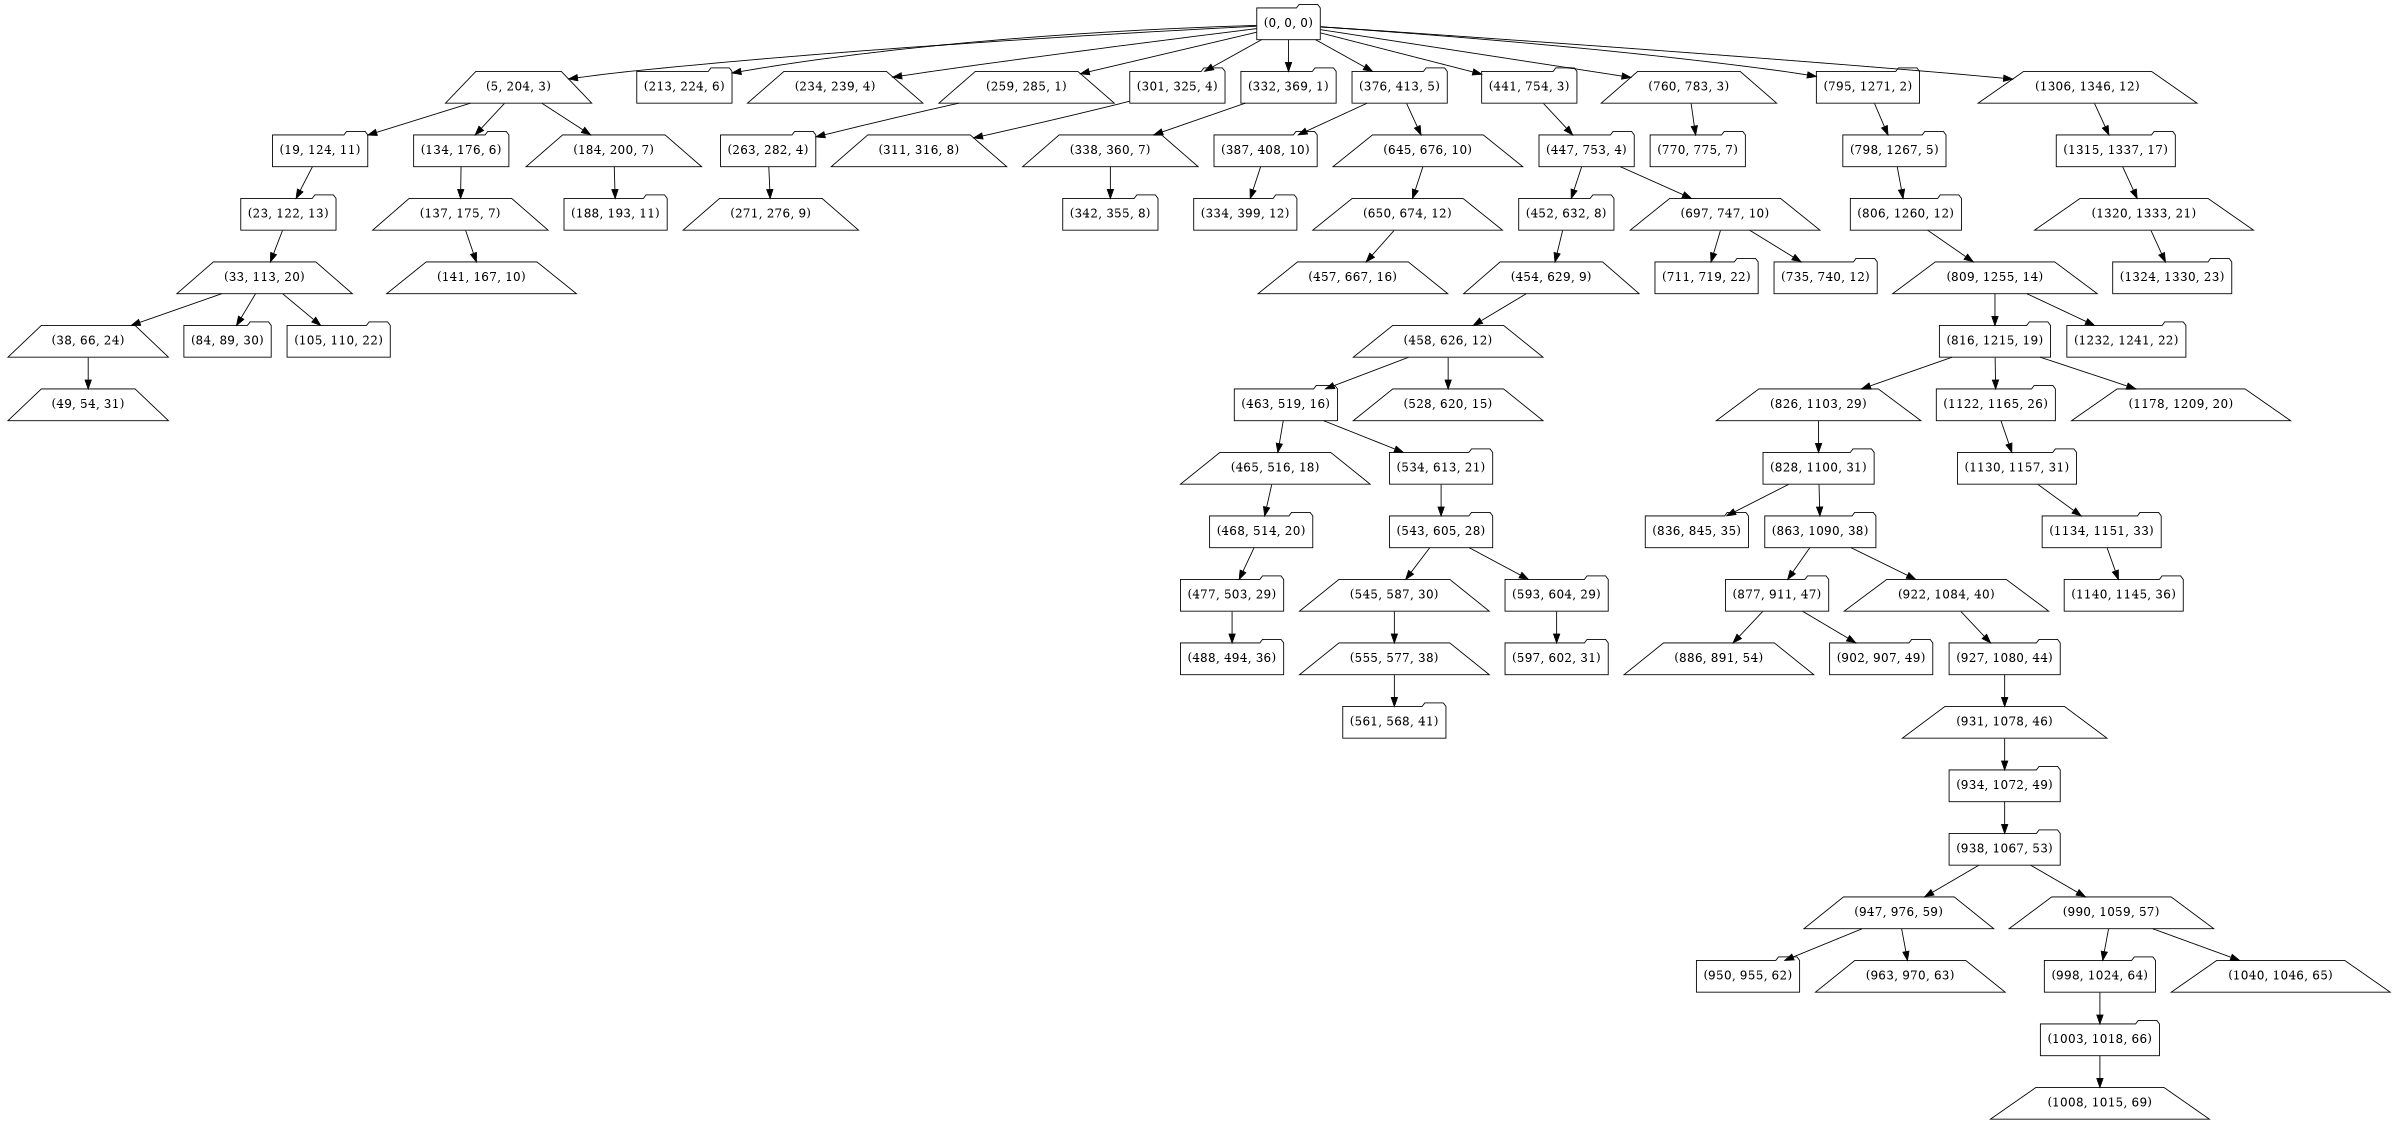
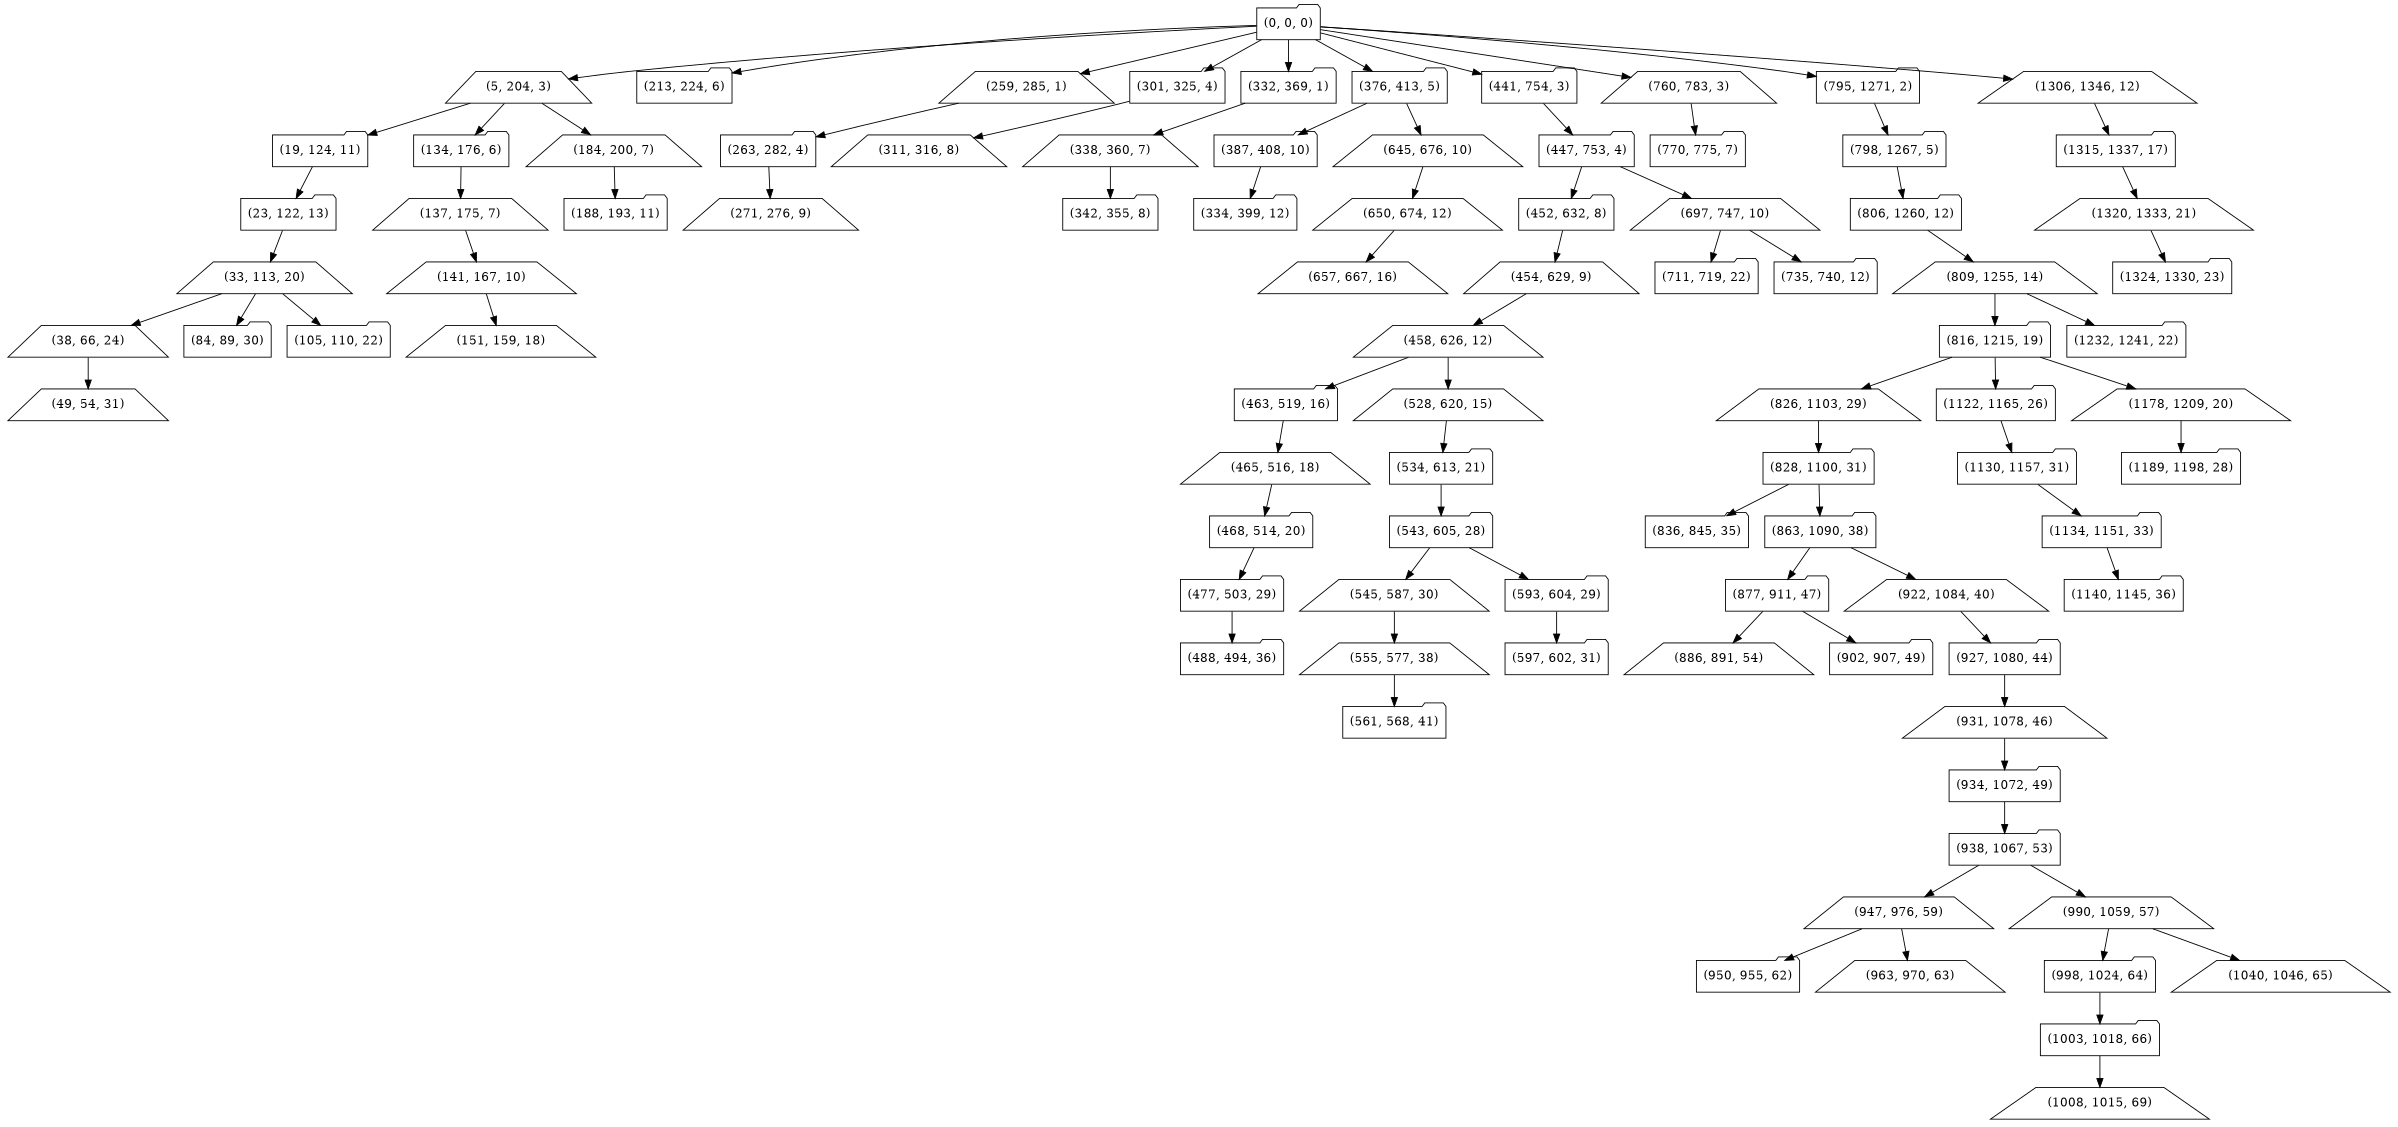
node "(234, 239, 4)": removed
node "(457, 667, 16)": label "(457, 667, 16)" -> "(657, 667, 16)"
node "(151, 159, 18)": added
edge "(463, 519, 16)" -> "(534, 613, 21)": now "(528, 620, 15)" -> "(534, 613, 21)"
node "(1189, 1198, 28)": added
